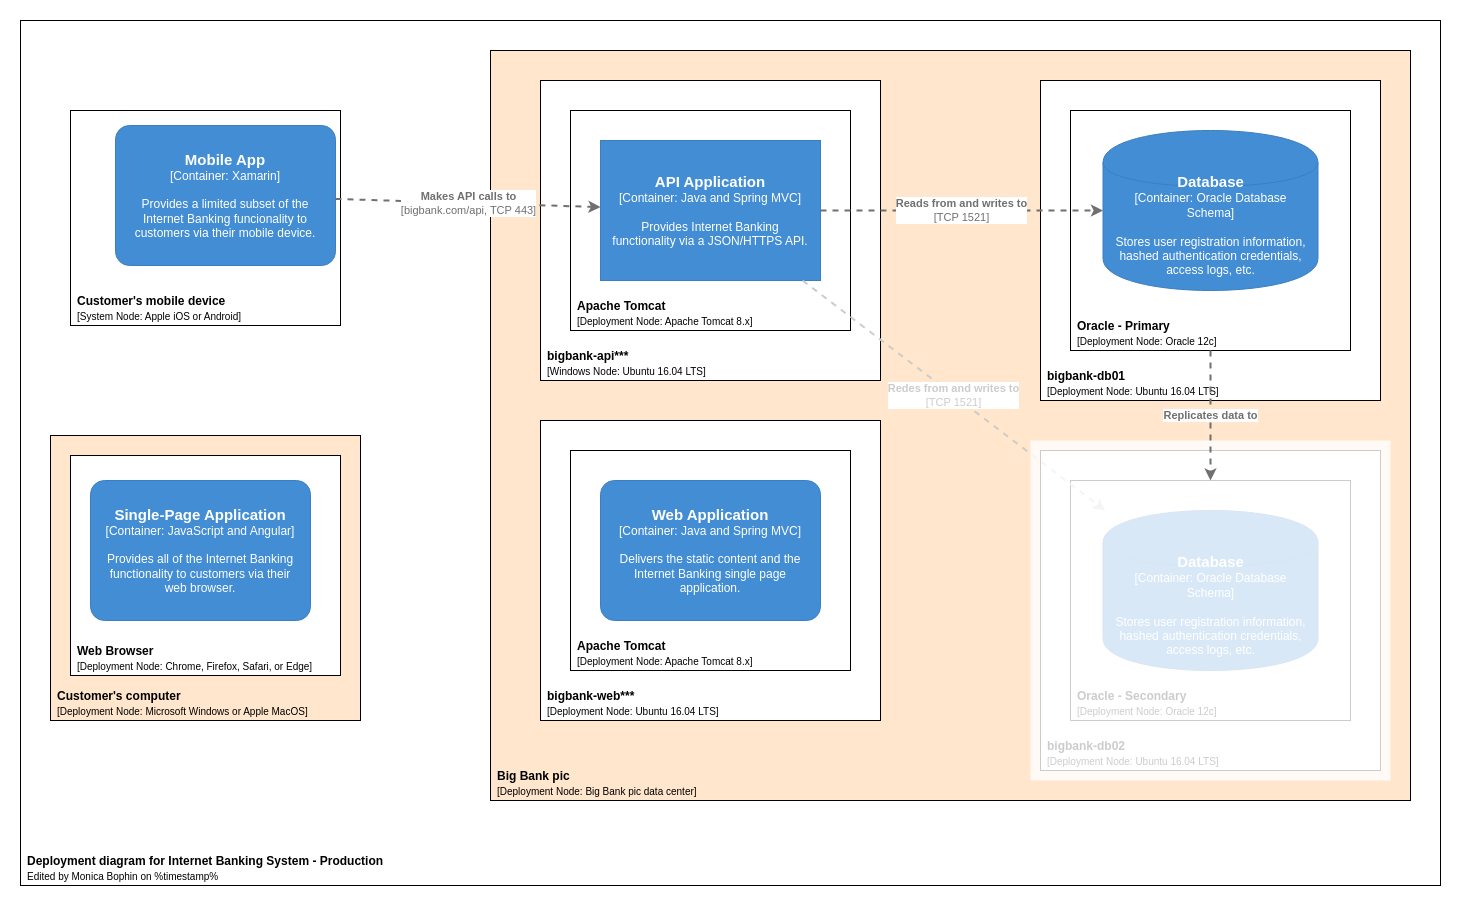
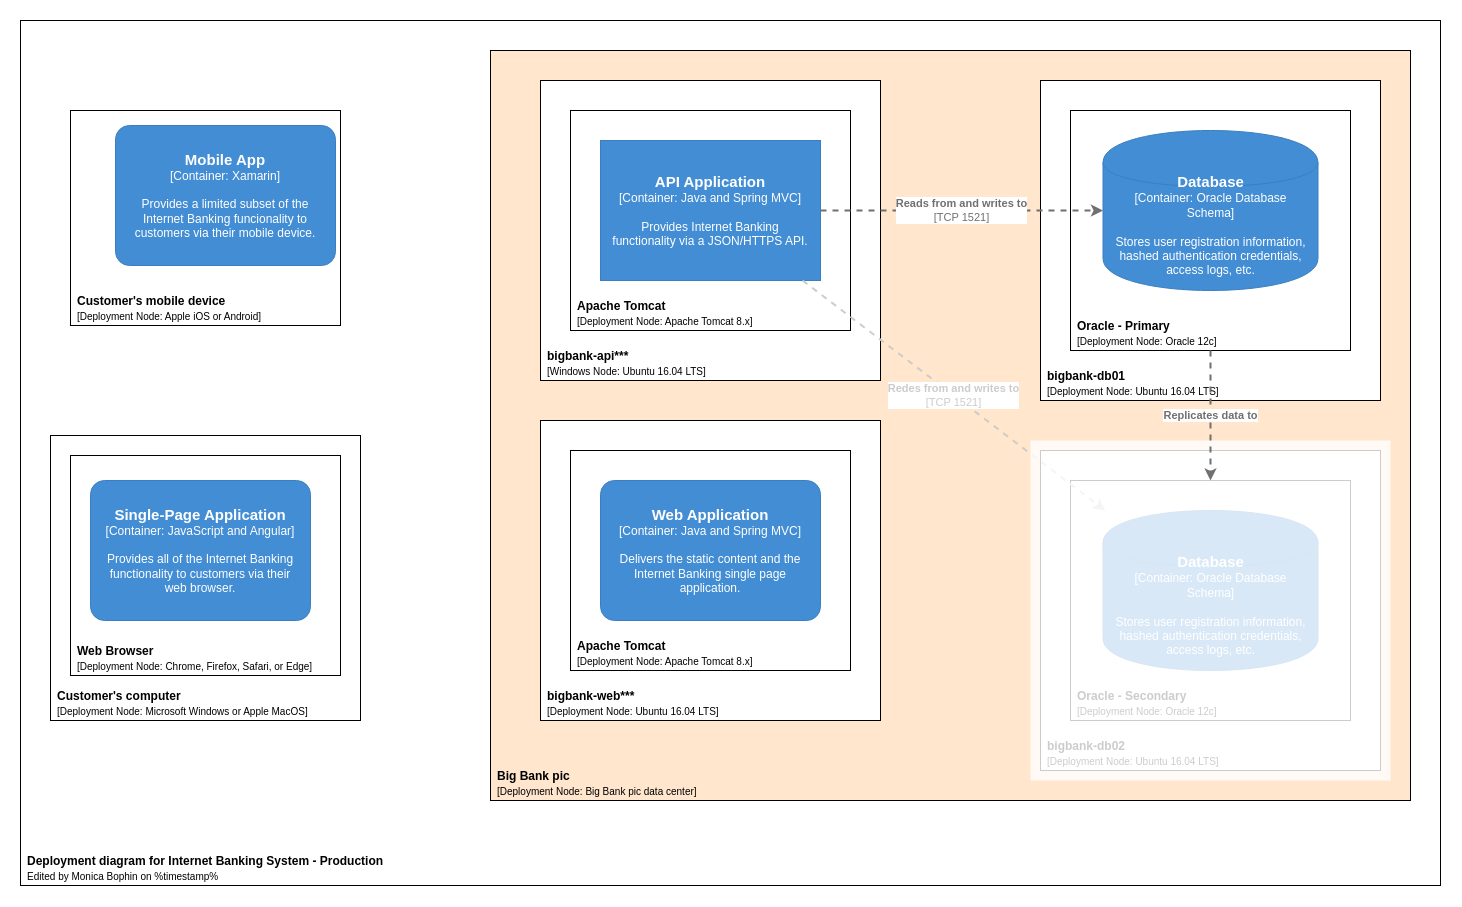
edge "Mobile App [Container: Xamarin] Provides a limited subset of the Internet Banking funcionality to customers via their mobile device." -> "API Application [Container: Java and Spring MVC] Provides Internet Banking functionality via a JSON/HTTPS API.": removed, label "Makes API calls to [bigbank.com/api, TCP 443]"
node "Customer's mobile device [System Node: Apple iOS or Android]": label "Customer's mobile device [System Node: Apple iOS or Android]" -> "Customer's mobile device [Deployment Node: Apple iOS or Android]"
node "Customer's computer [Deployment Node: Microsoft Windows or Apple MacOS]": fillcolor #ffe6cc -> #ffffff
